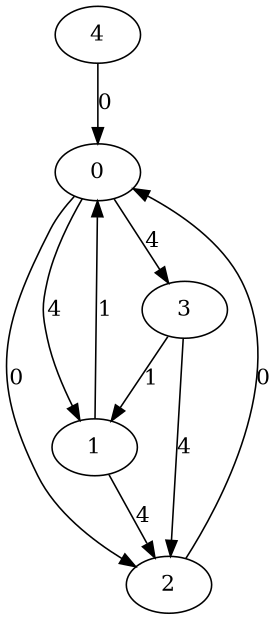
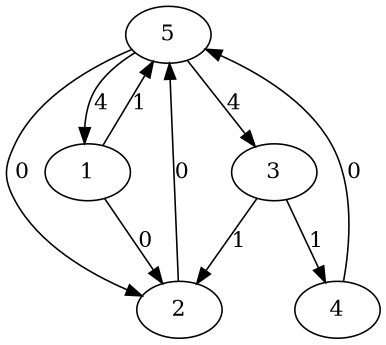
node "0": label "0" -> "5"
edge "3" -> "1": now "3" -> "4"
edge "3" -> "2": label "4" -> "1"
edge "1" -> "2": label "4" -> "0"
